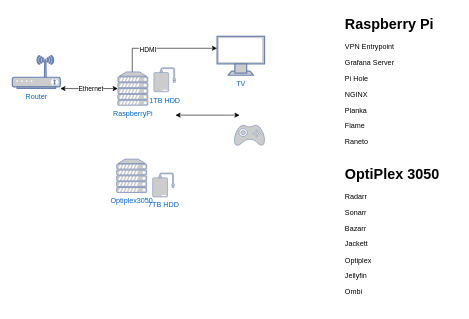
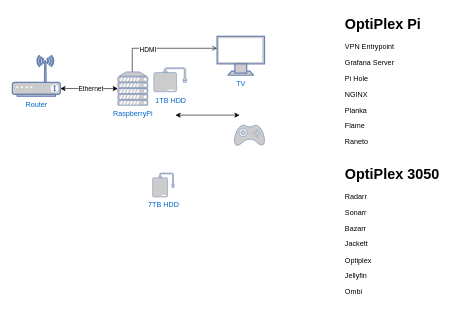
node "Raspberry Pi VPN Entrypoint Grafana Server Pi Hole NGINX Planka Flame Raneto": label "Raspberry Pi VPN Entrypoint Grafana Server Pi Hole NGINX Planka Flame Raneto" -> "OptiPlex Pi VPN Entrypoint Grafana Server Pi Hole NGINX Planka Flame Raneto"
edge "RaspberryPi" -> "TV": arrowhead classic -> open
node "Router": size 48x33 -> 48x41
node "1TB HDD": size 22x24 -> 33x24
node "Optiplex3050": removed
